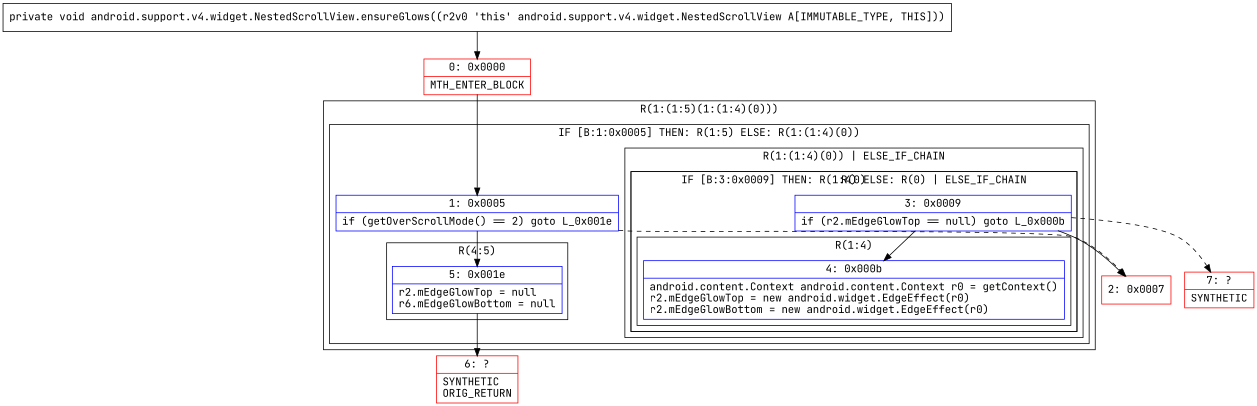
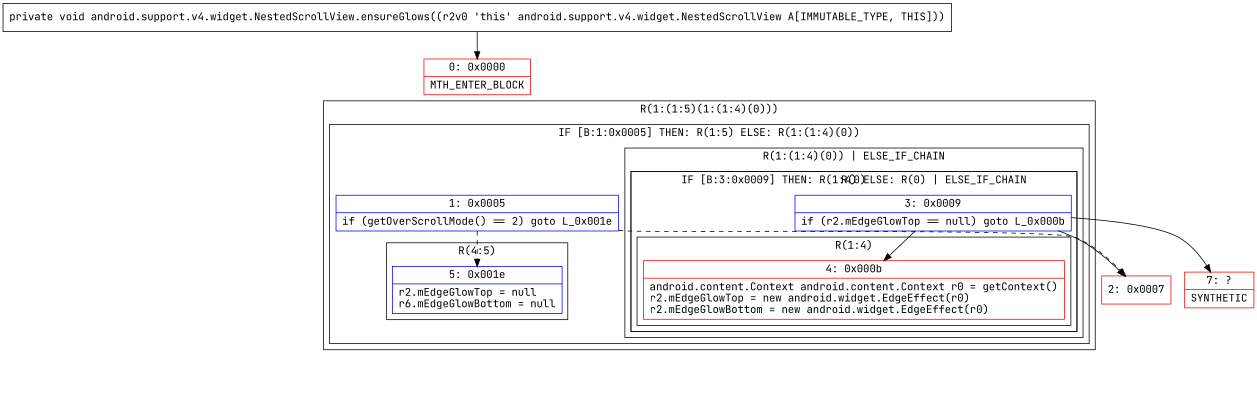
edge "0: 0x0000" -> "1: 0x0005": removed
edge "3: 0x0009" -> "7: ?": style dashed -> solid
edge "1: 0x0005" -> "5: 0x001e": style solid -> dashed
node "4: 0x000b": color blue -> red
node "6: ?": removed
